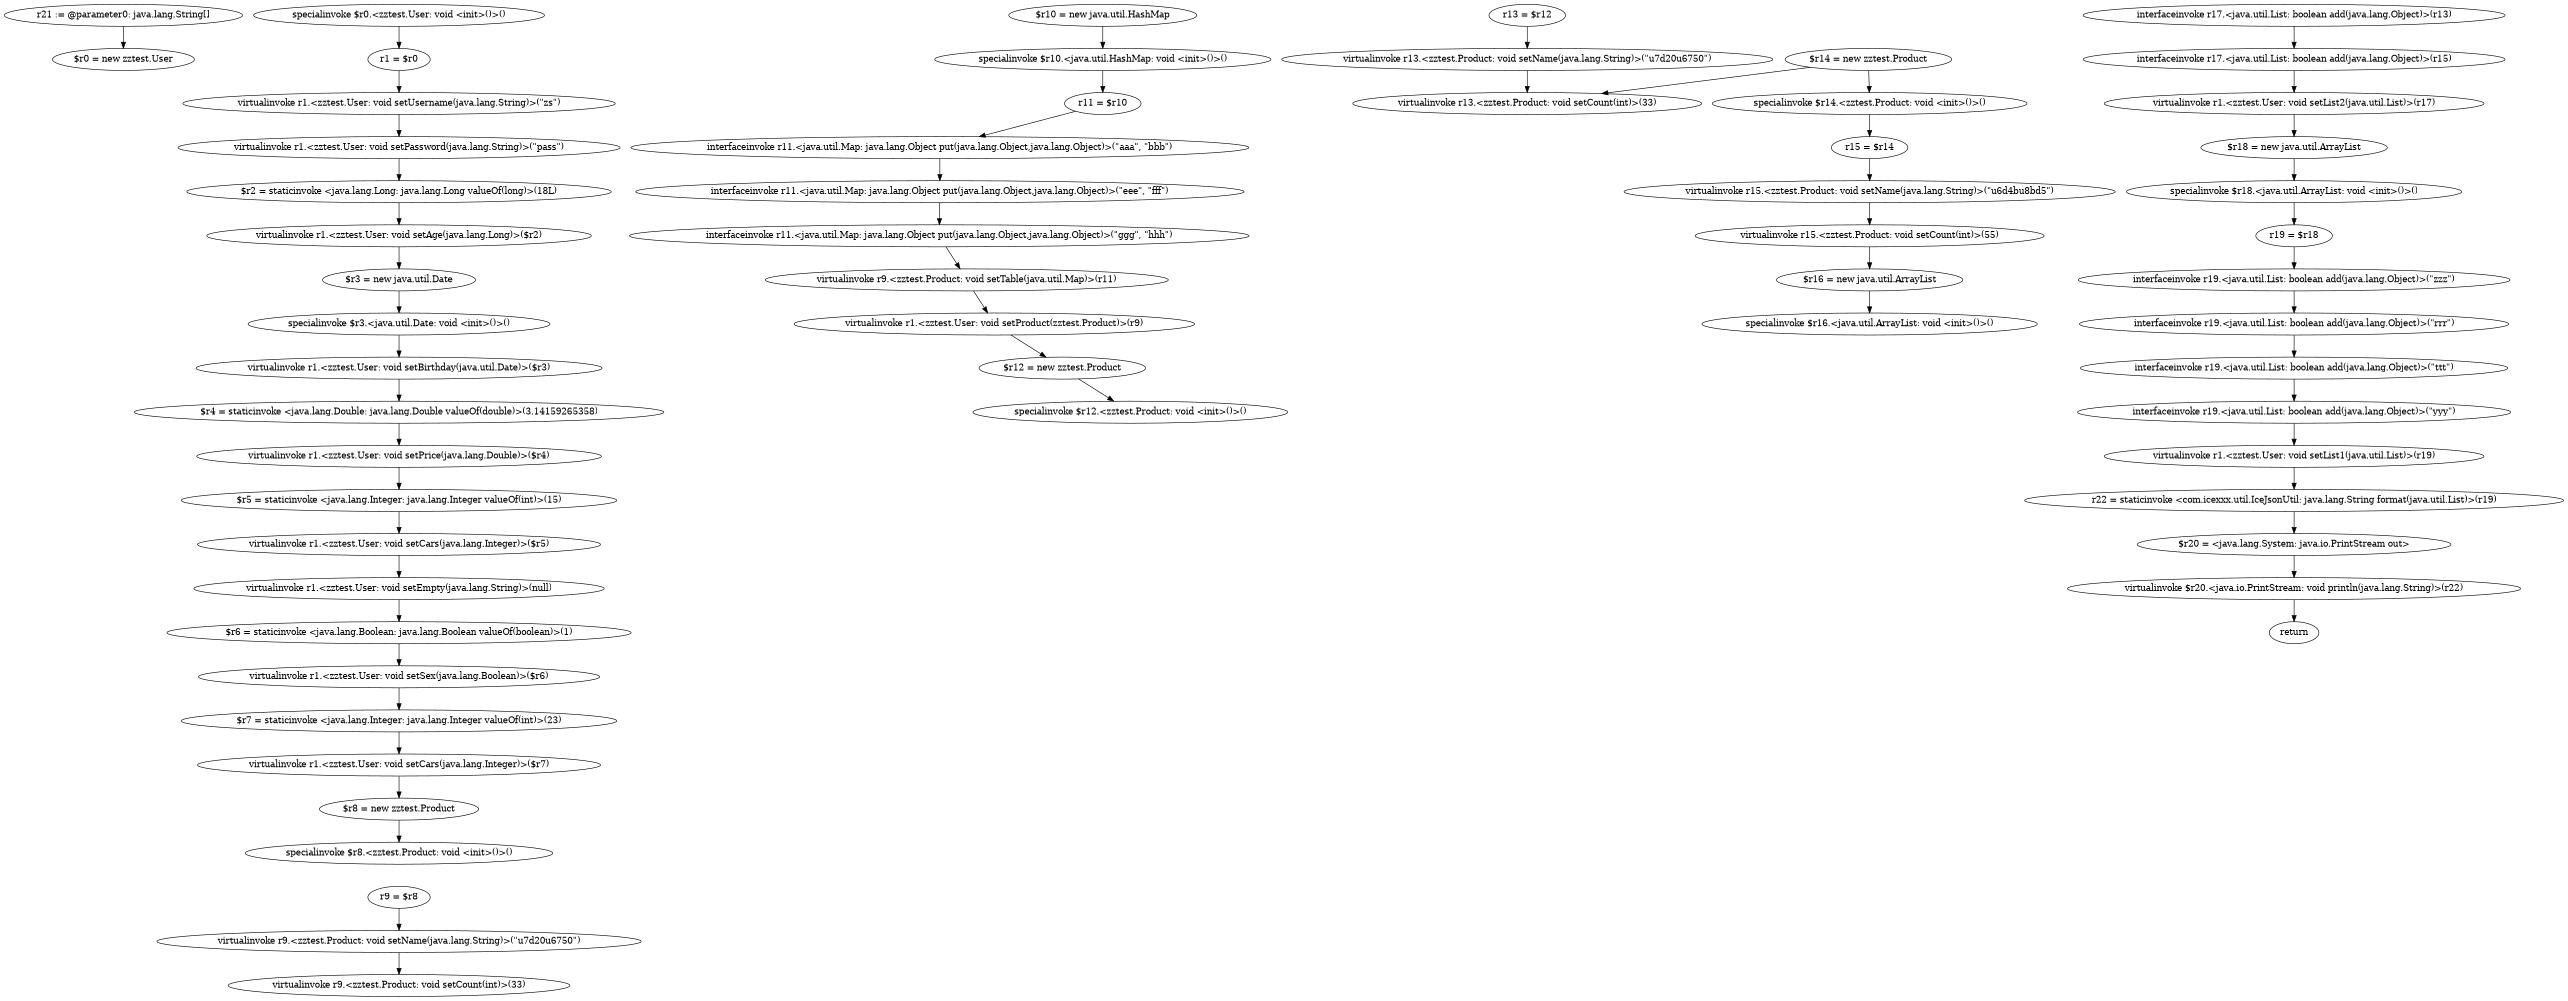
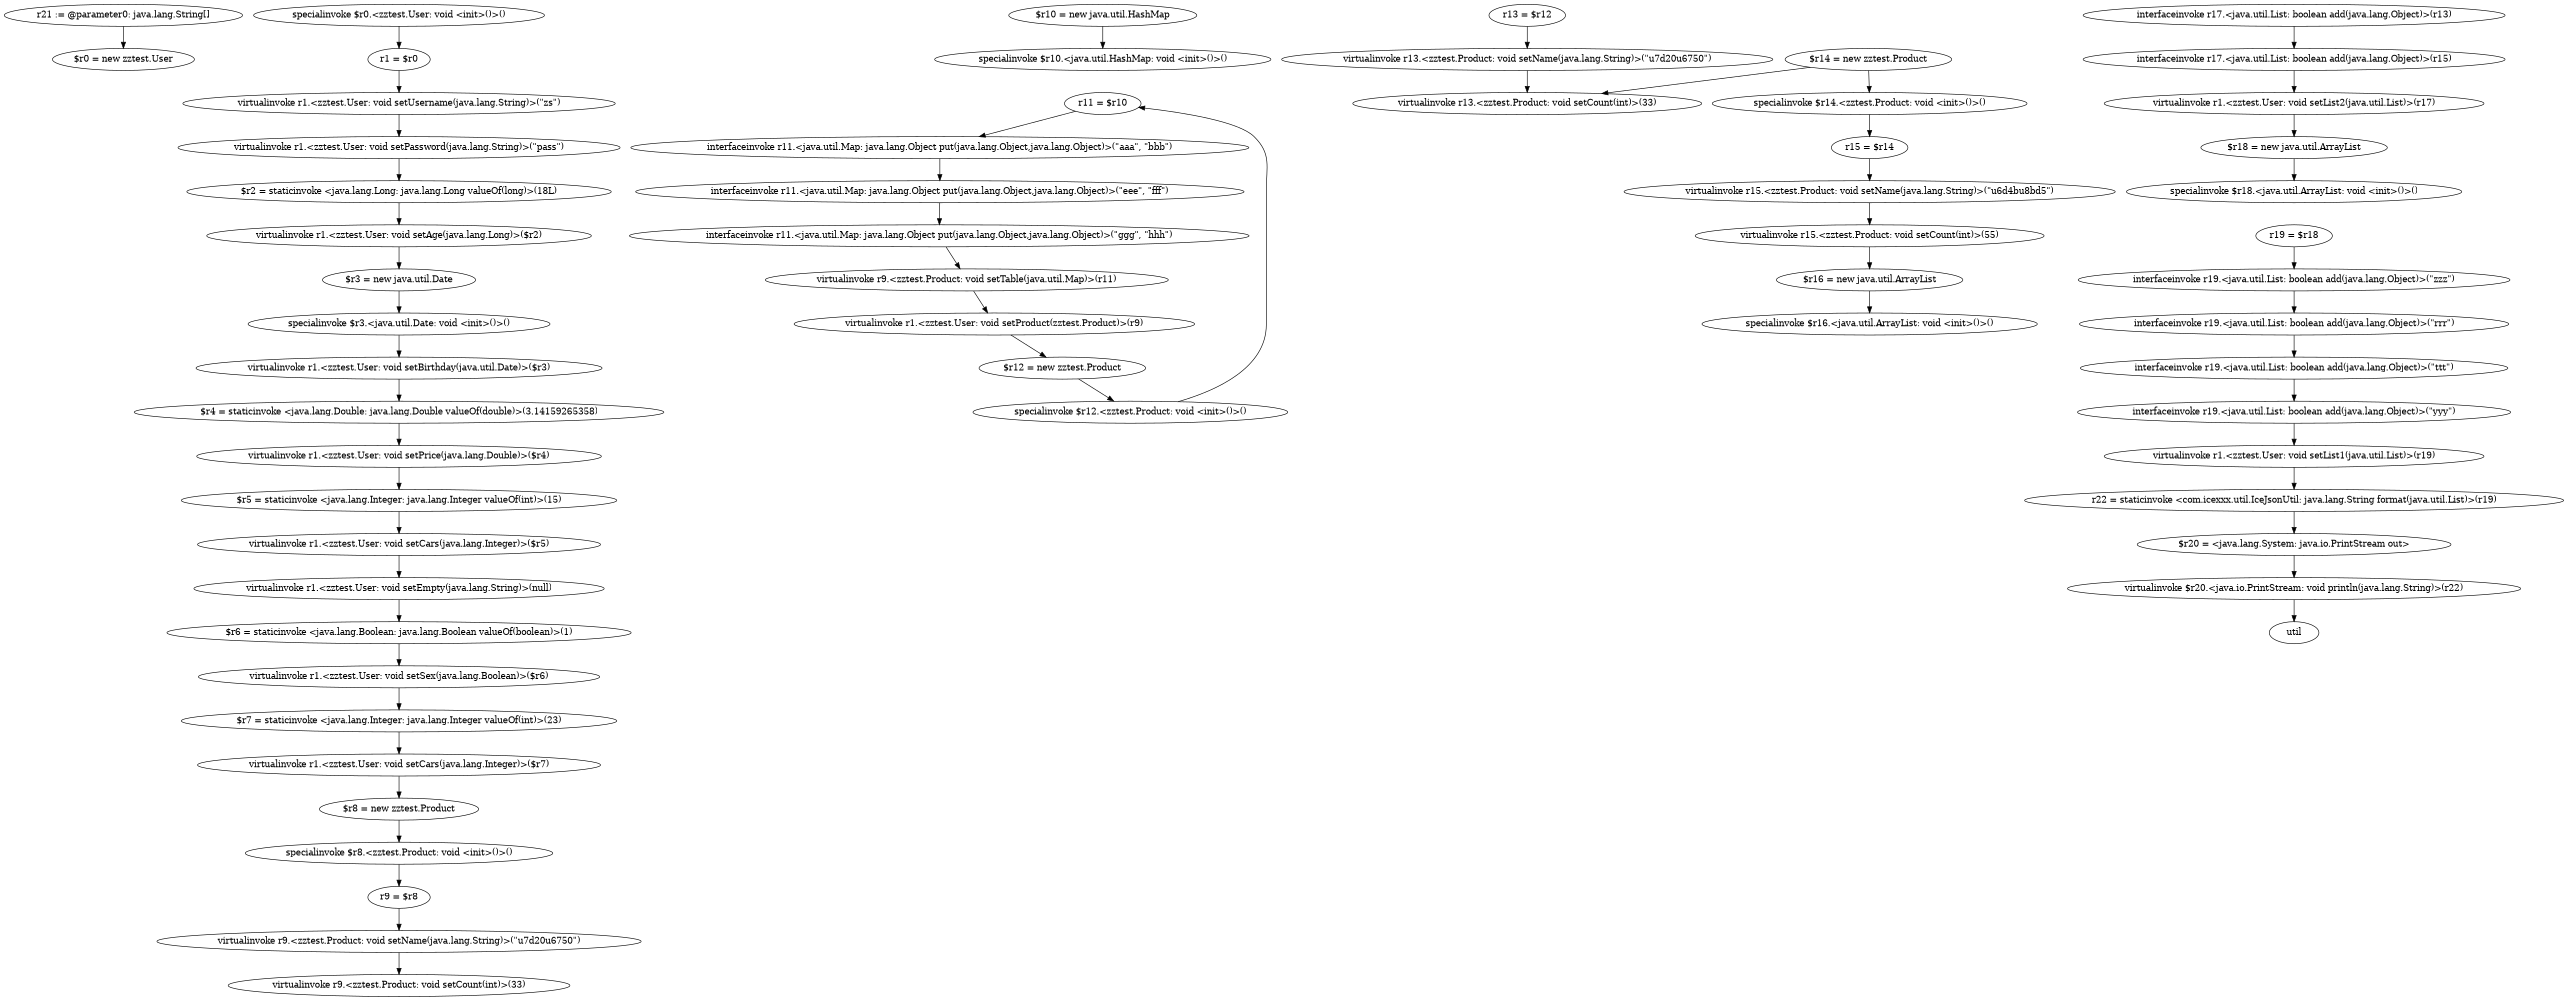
edge "specialinvoke $r10.<java.util.HashMap: void <init>()>()" -> "r11 = $r10": now "specialinvoke $r12.<zztest.Product: void <init>()>()" -> "r11 = $r10"
edge "specialinvoke $r18.<java.util.ArrayList: void <init>()>()" -> "r19 = $r18": removed
node "return": label "return" -> "util"
edge "specialinvoke $r8.<zztest.Product: void <init>()>()" -> "r9 = $r8": added
